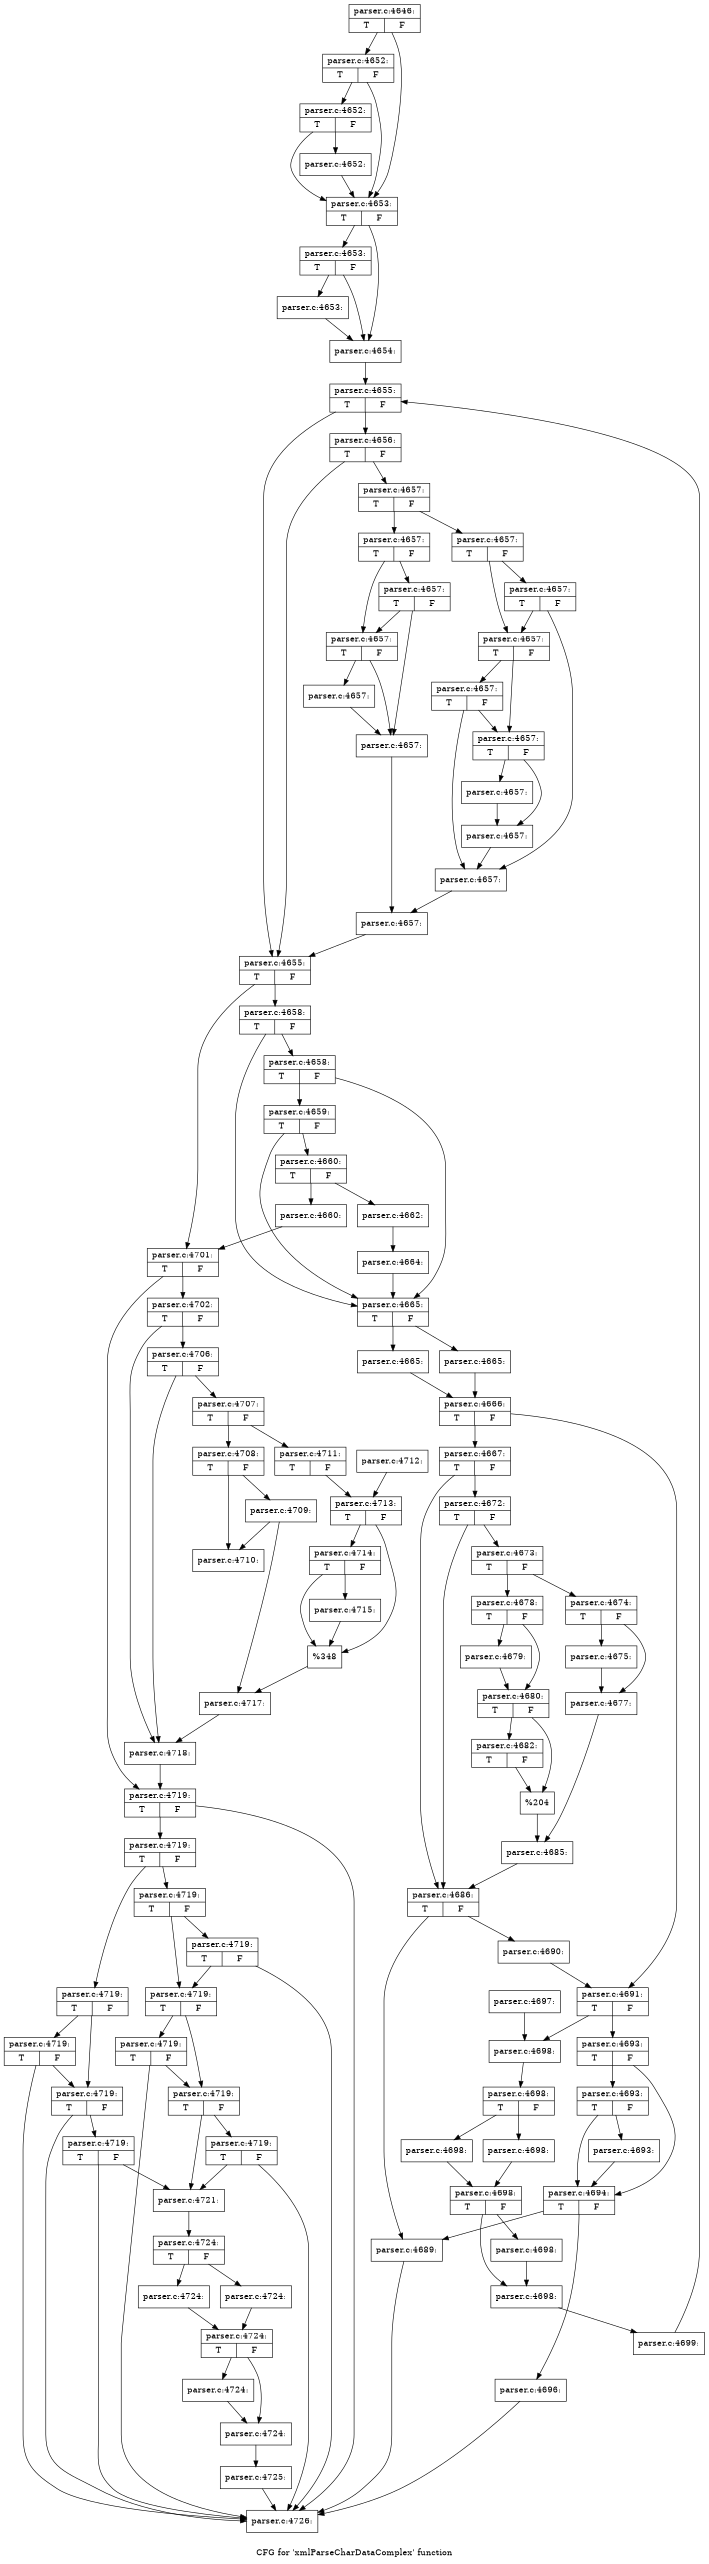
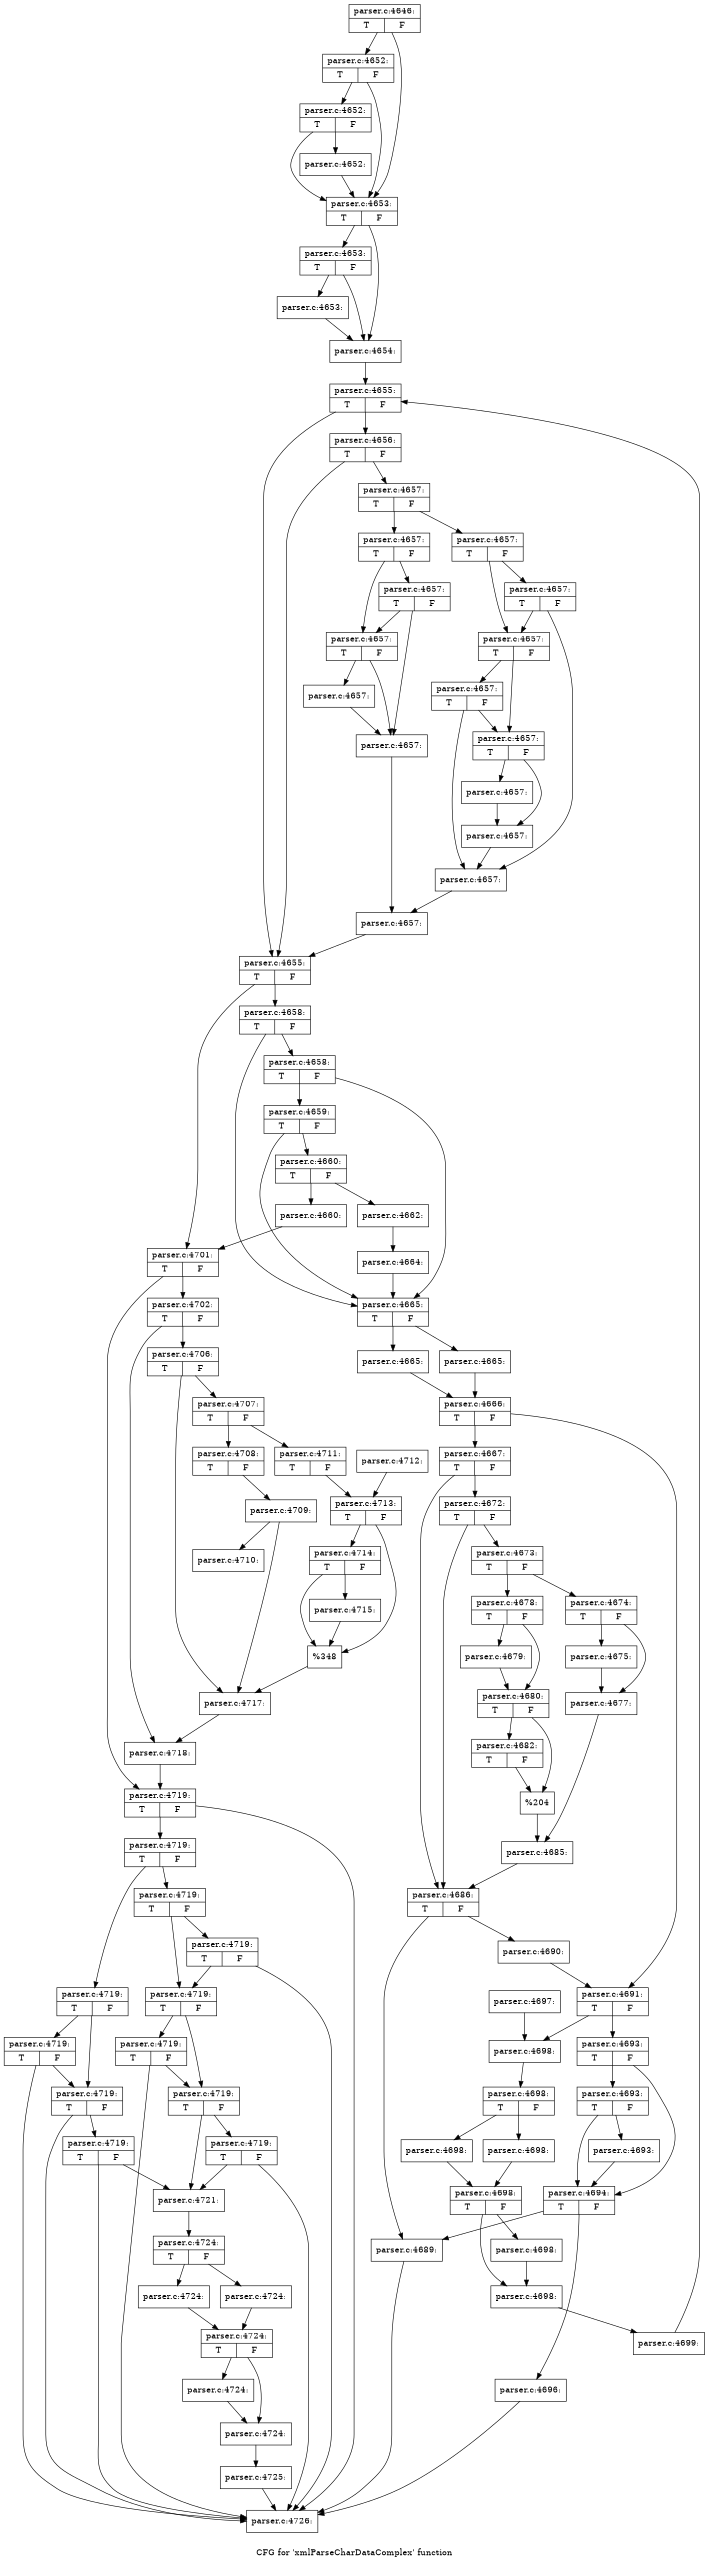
edge "parser.c:4708:" -> "parser.c:4710:": removed
edge "parser.c:4706:" -> "parser.c:4718:": now "parser.c:4706:" -> "parser.c:4717:"
